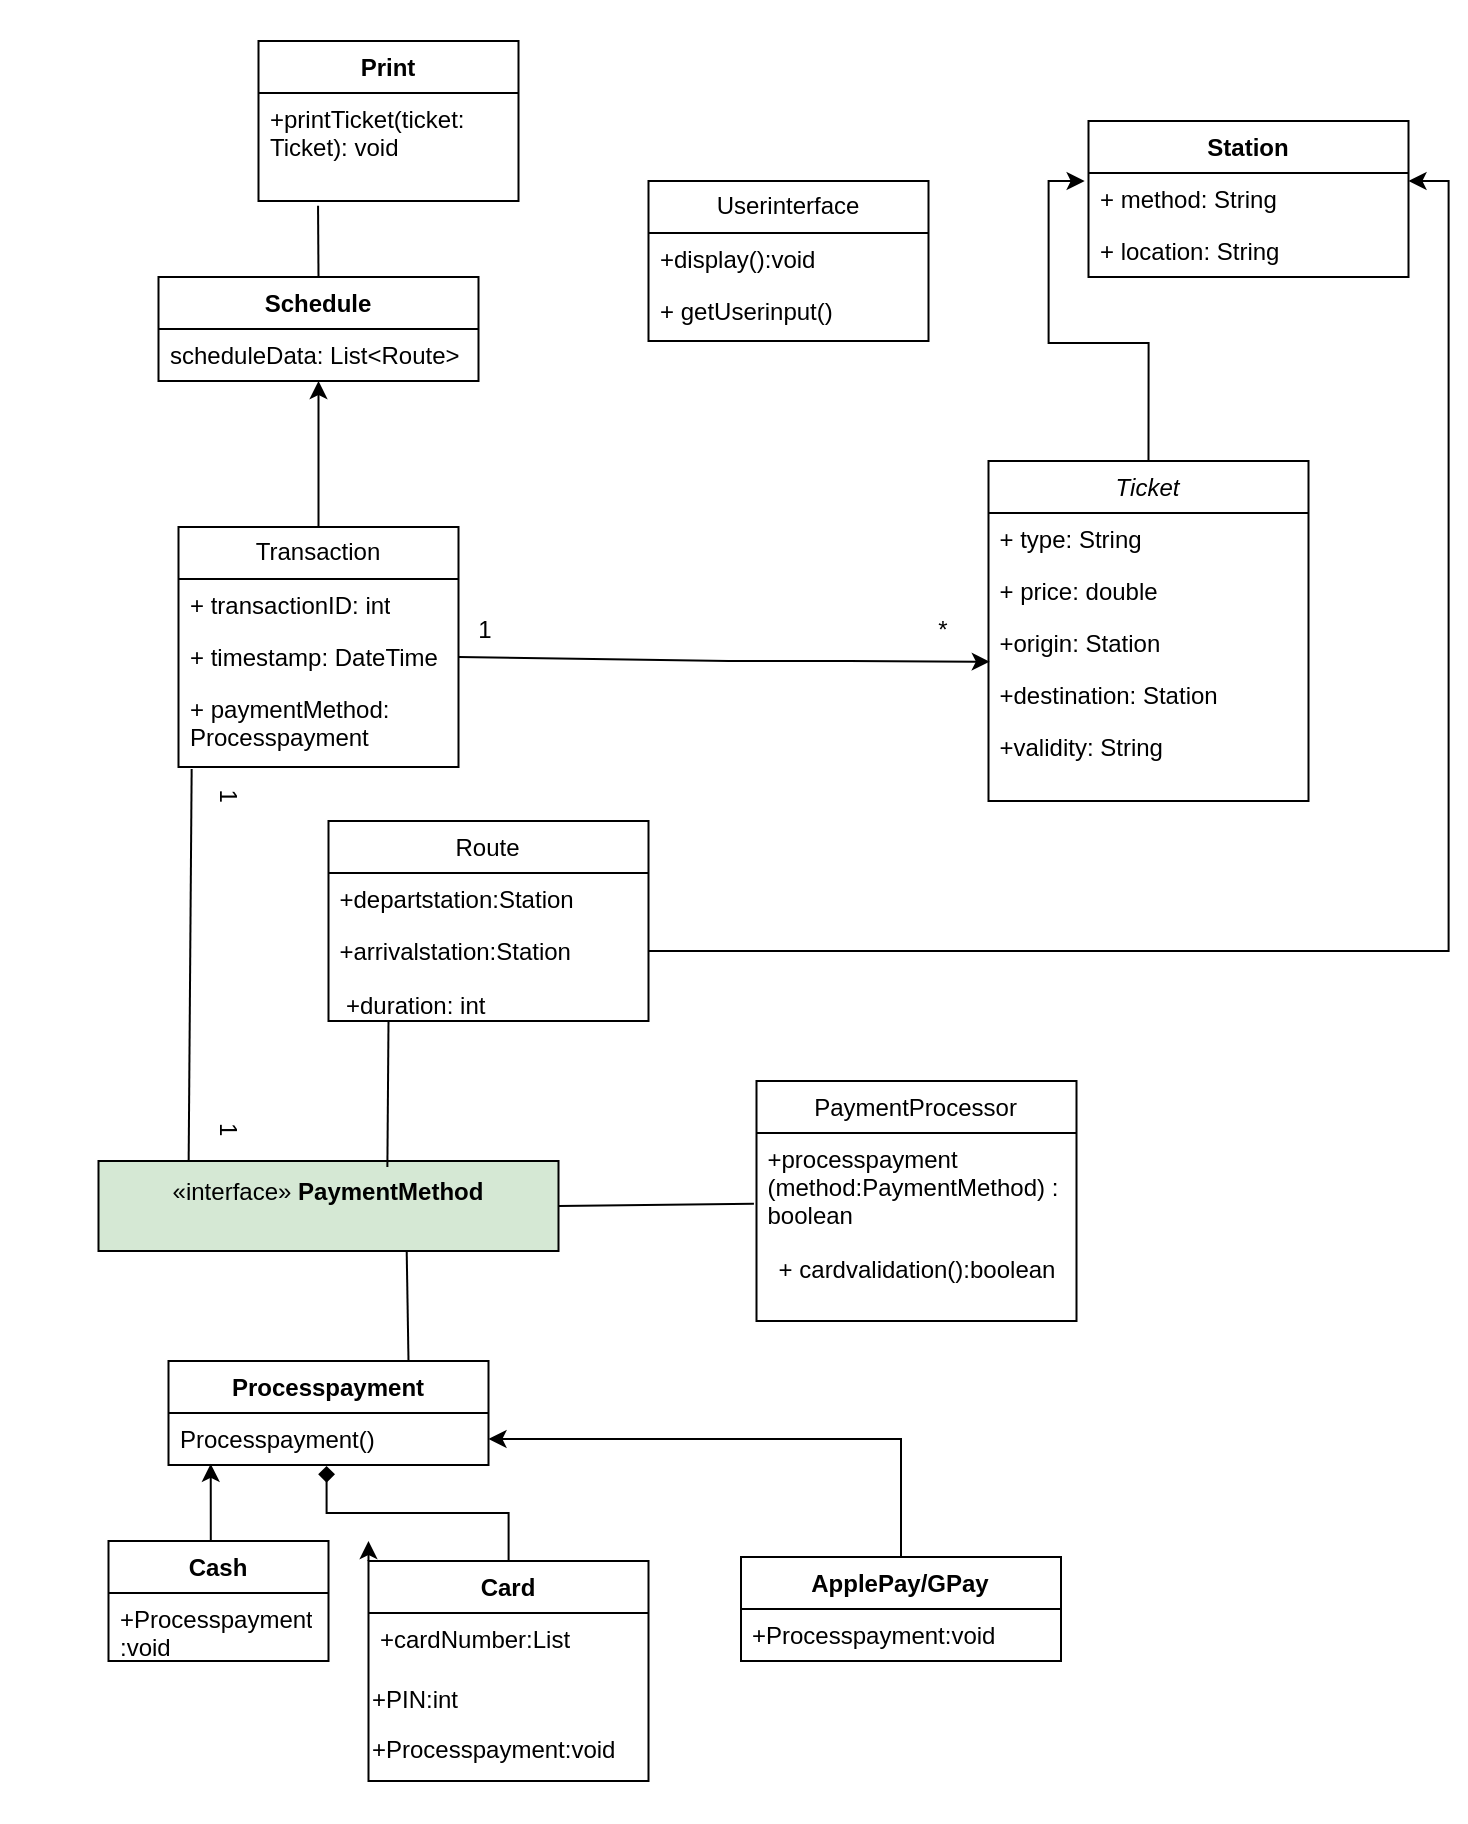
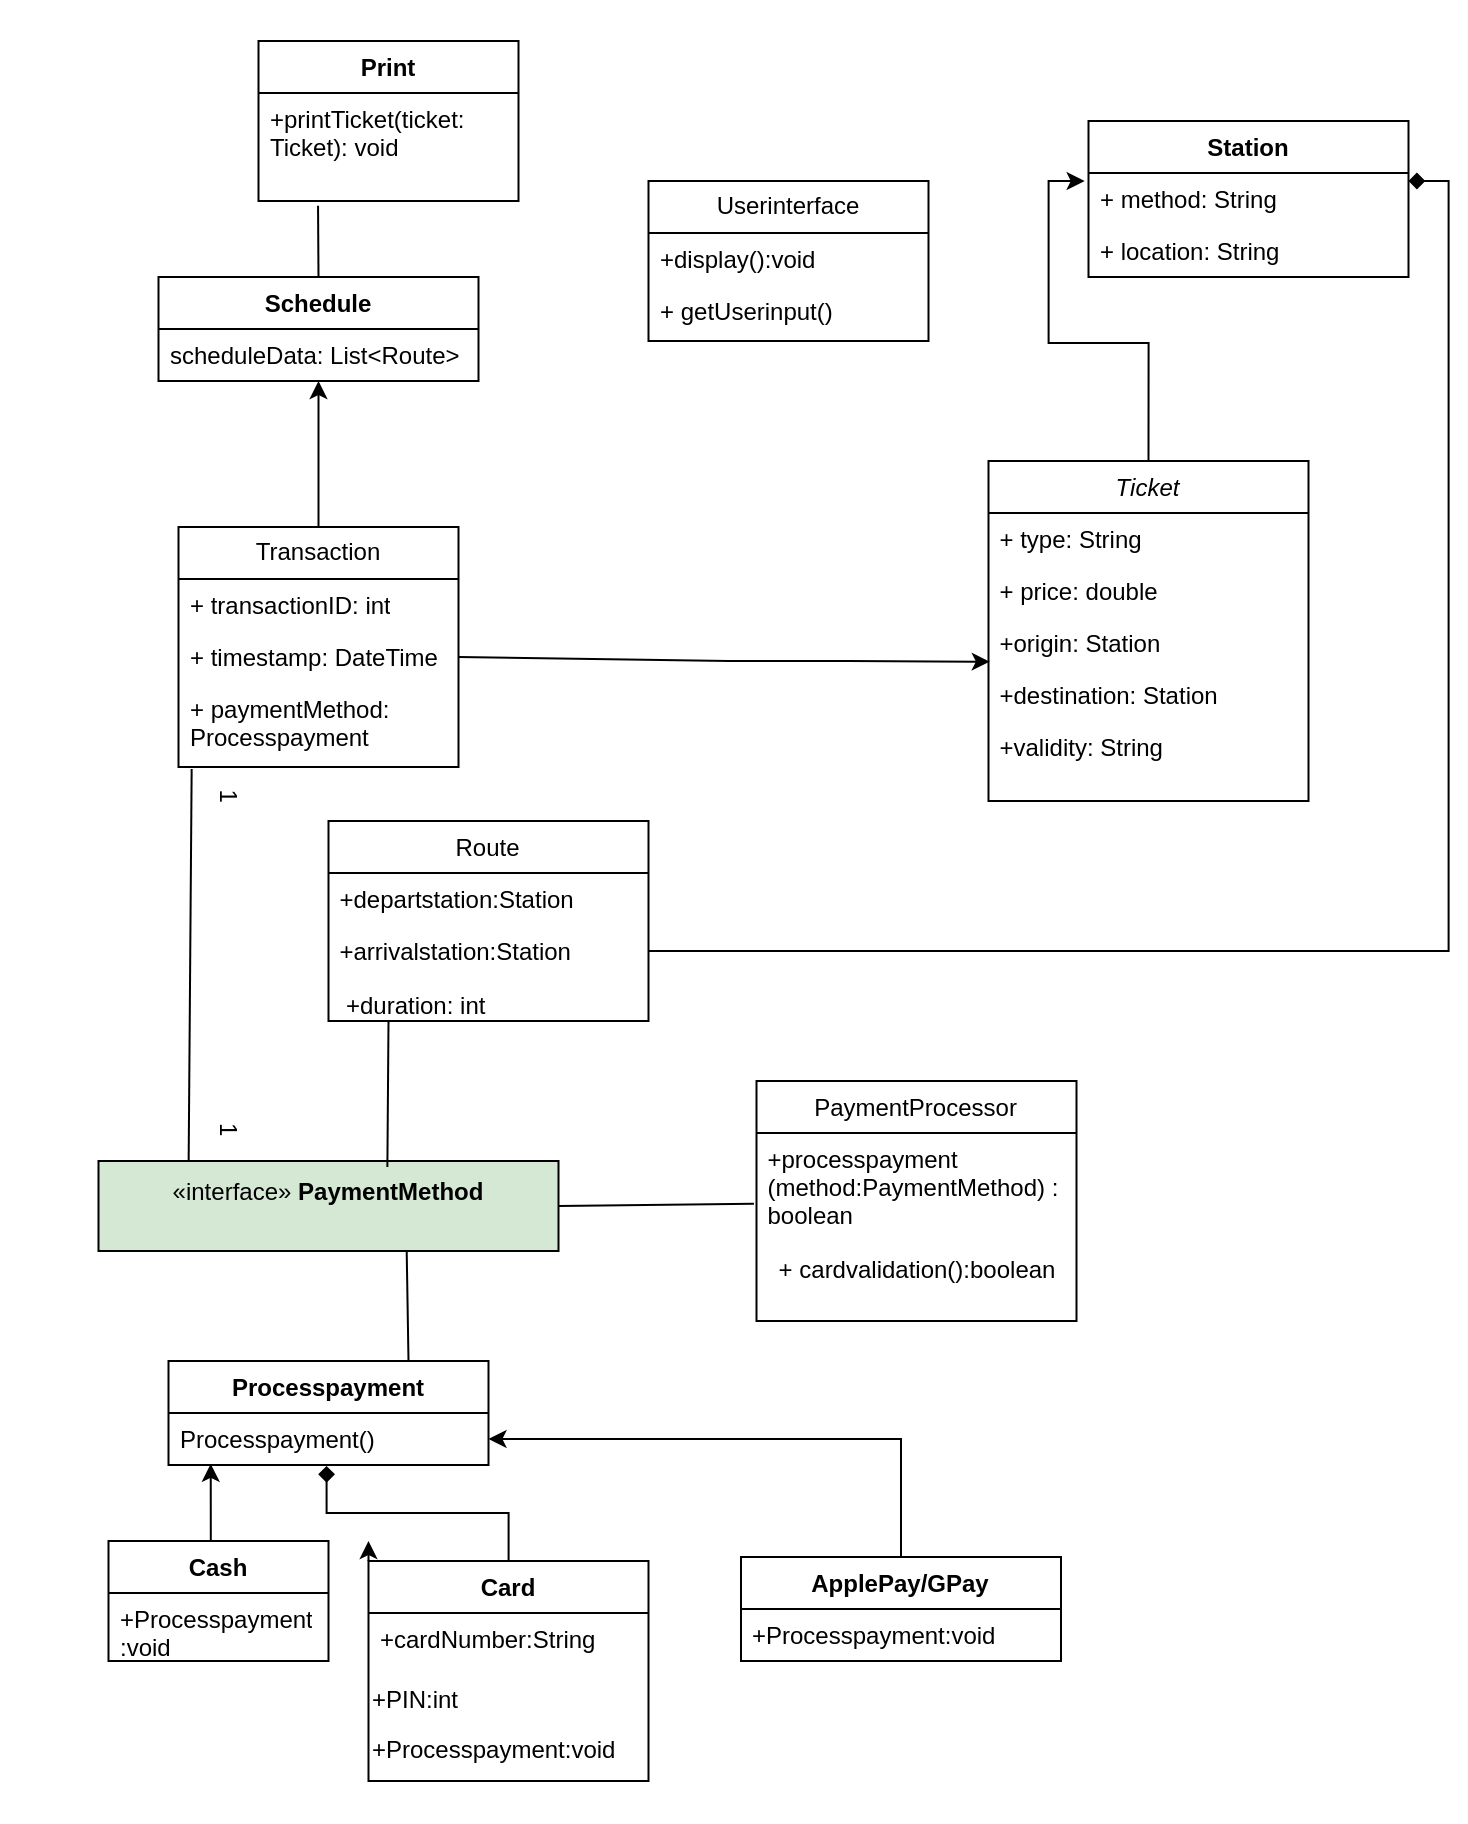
edge "+arrivalstation:Station" -> "+ method: String": arrowhead classic -> diamond
node "1 *": removed
node "+cardNumber:List": label "+cardNumber:List" -> "+cardNumber:String"
